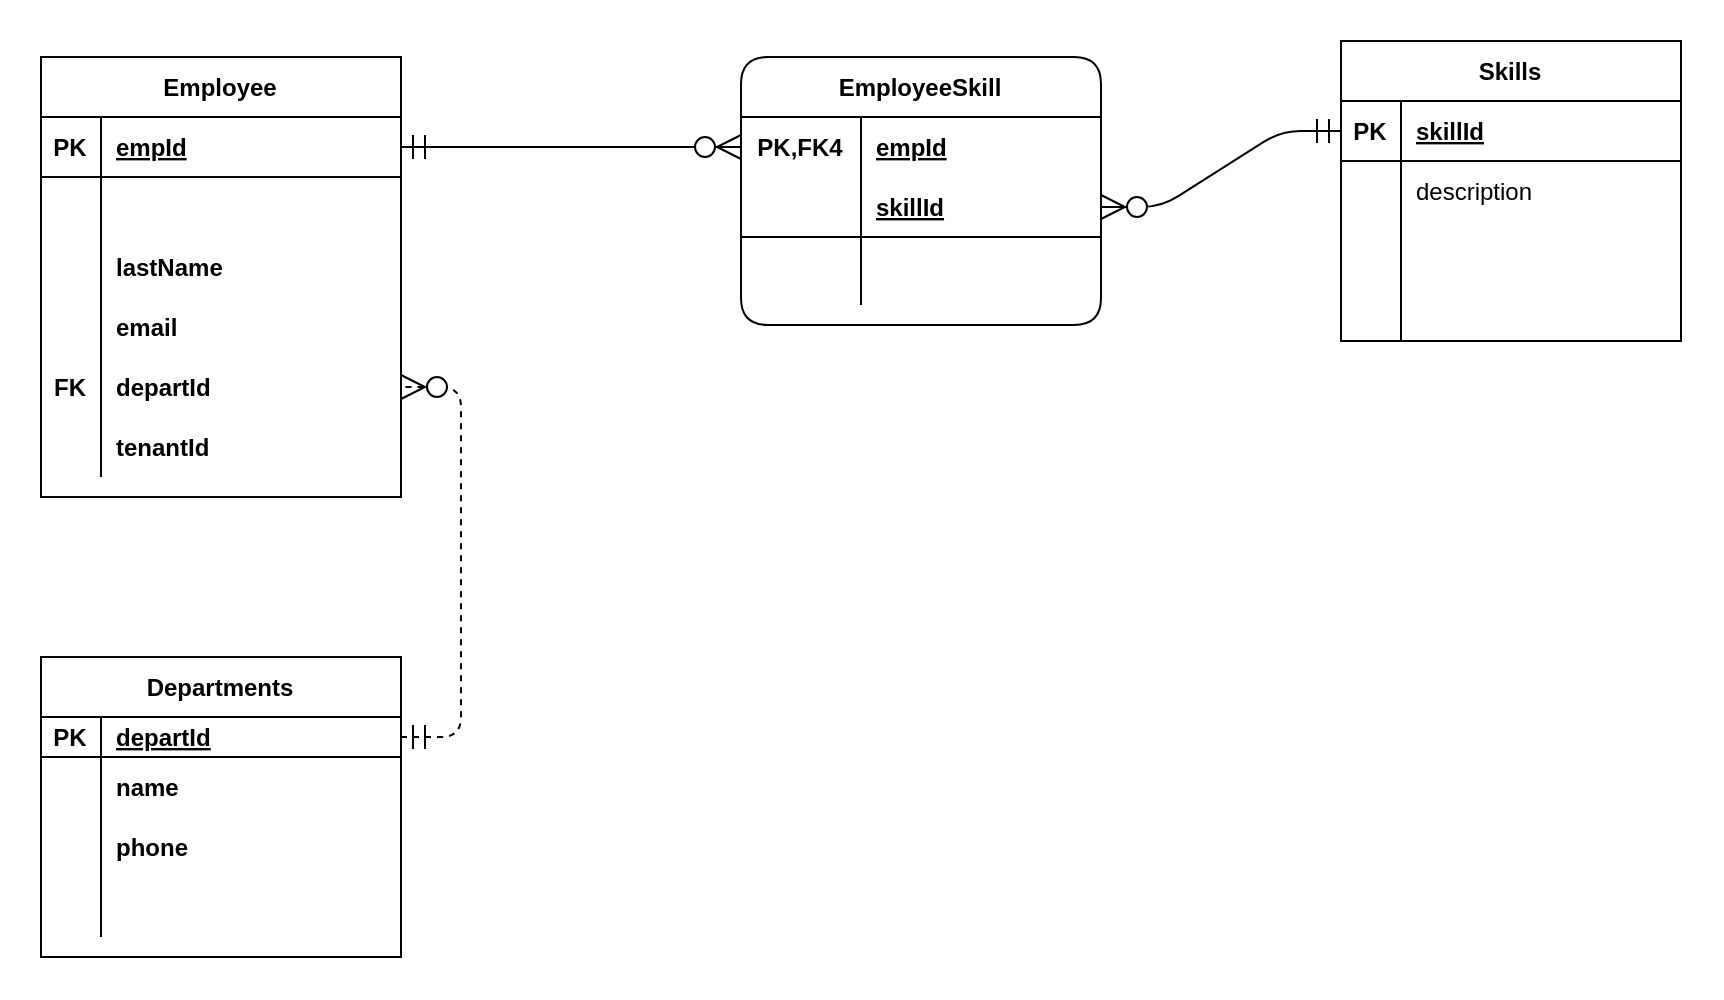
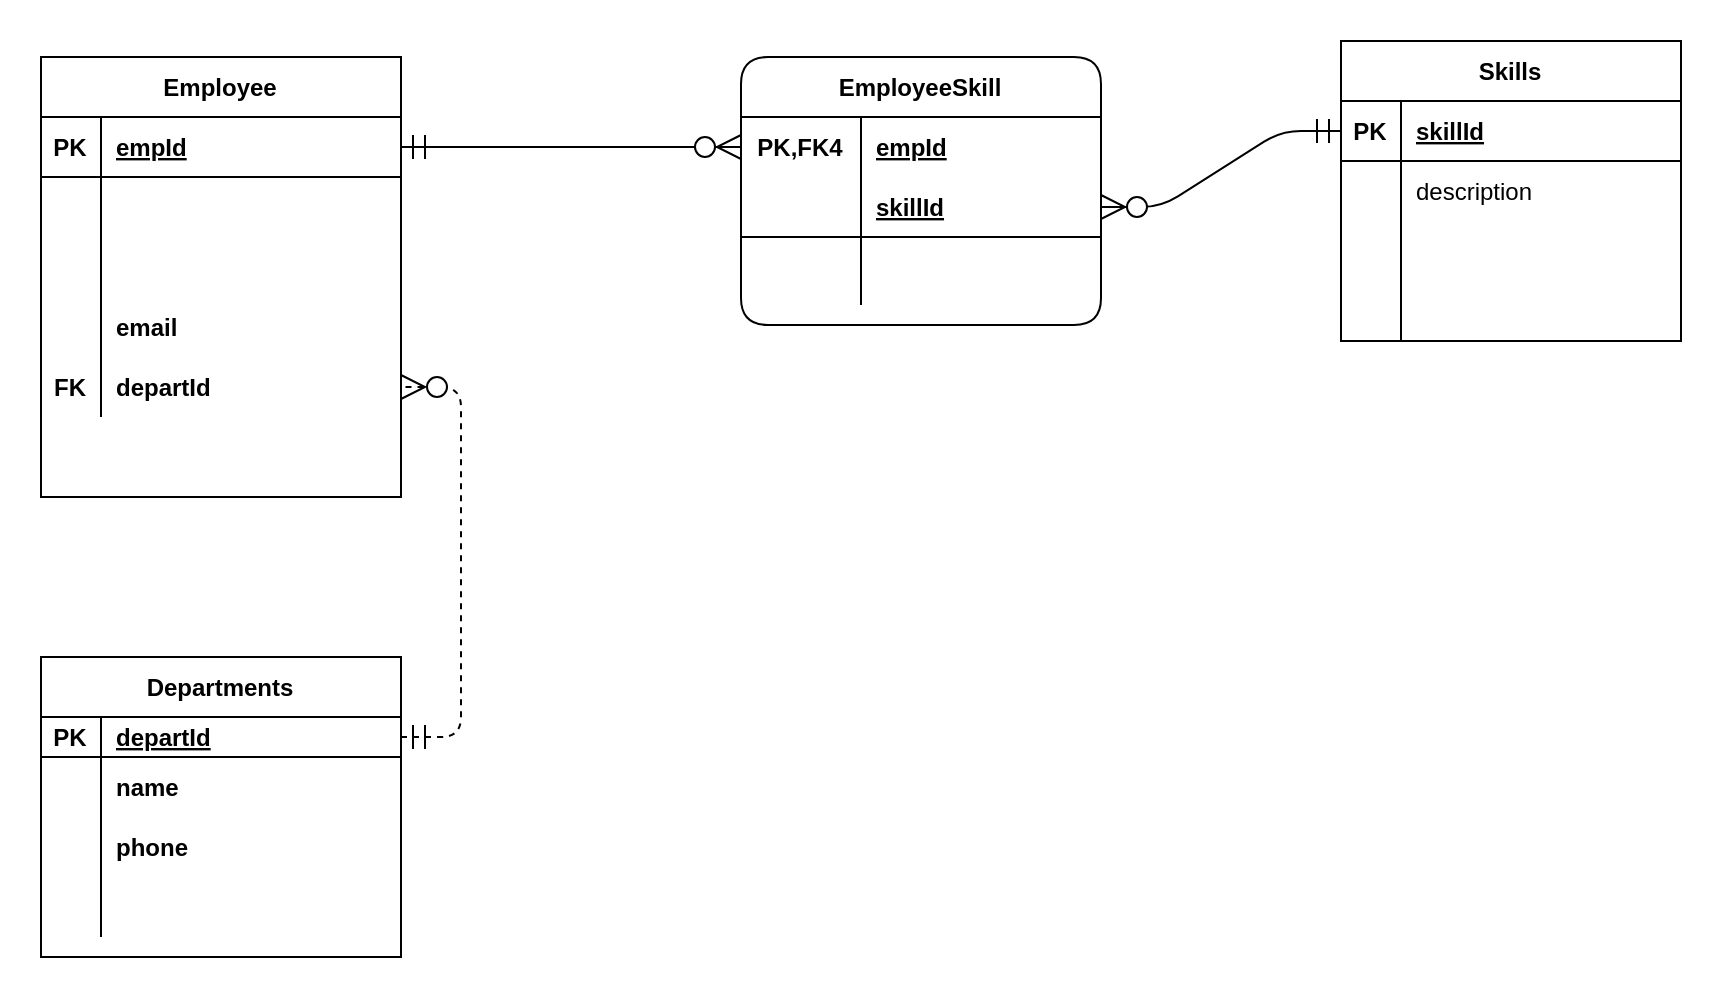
node "lastName": removed
node "tenantId": removed
